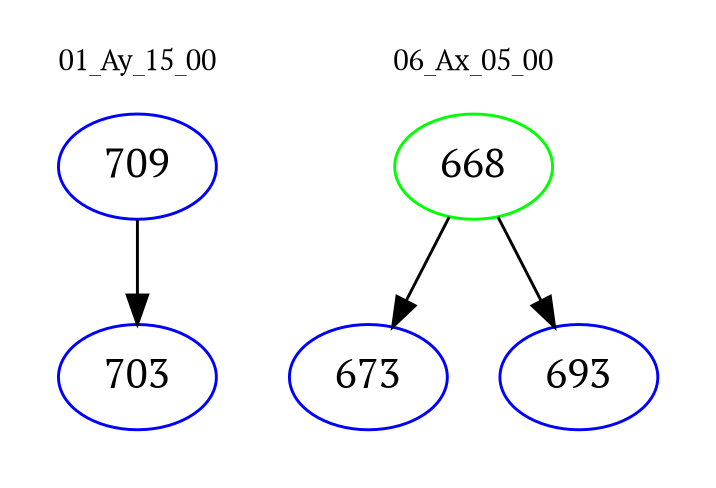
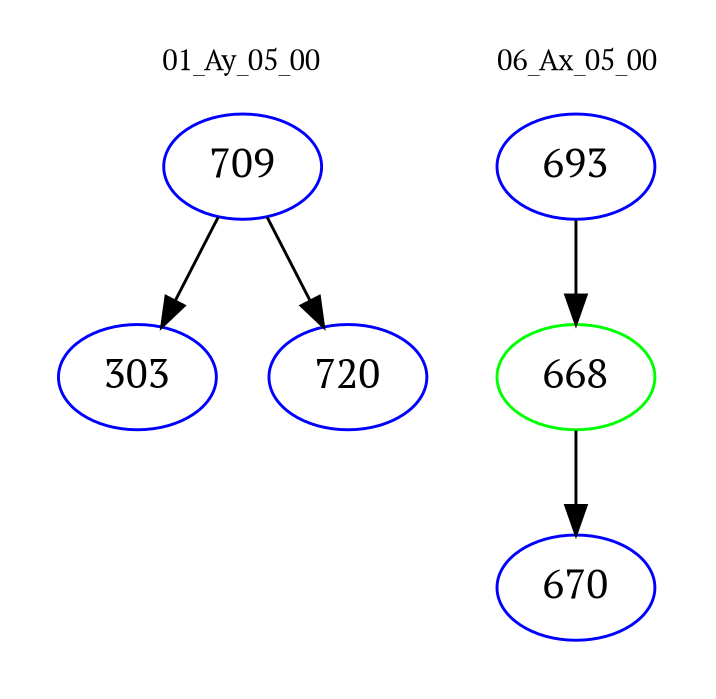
cluster "01_Ay_15_00": label "01_Ay_15_00" -> "01_Ay_05_00"
edge "668" -> "693": reversed
node "703": label "703" -> "303"
node "720": added
node "673": label "673" -> "670"
